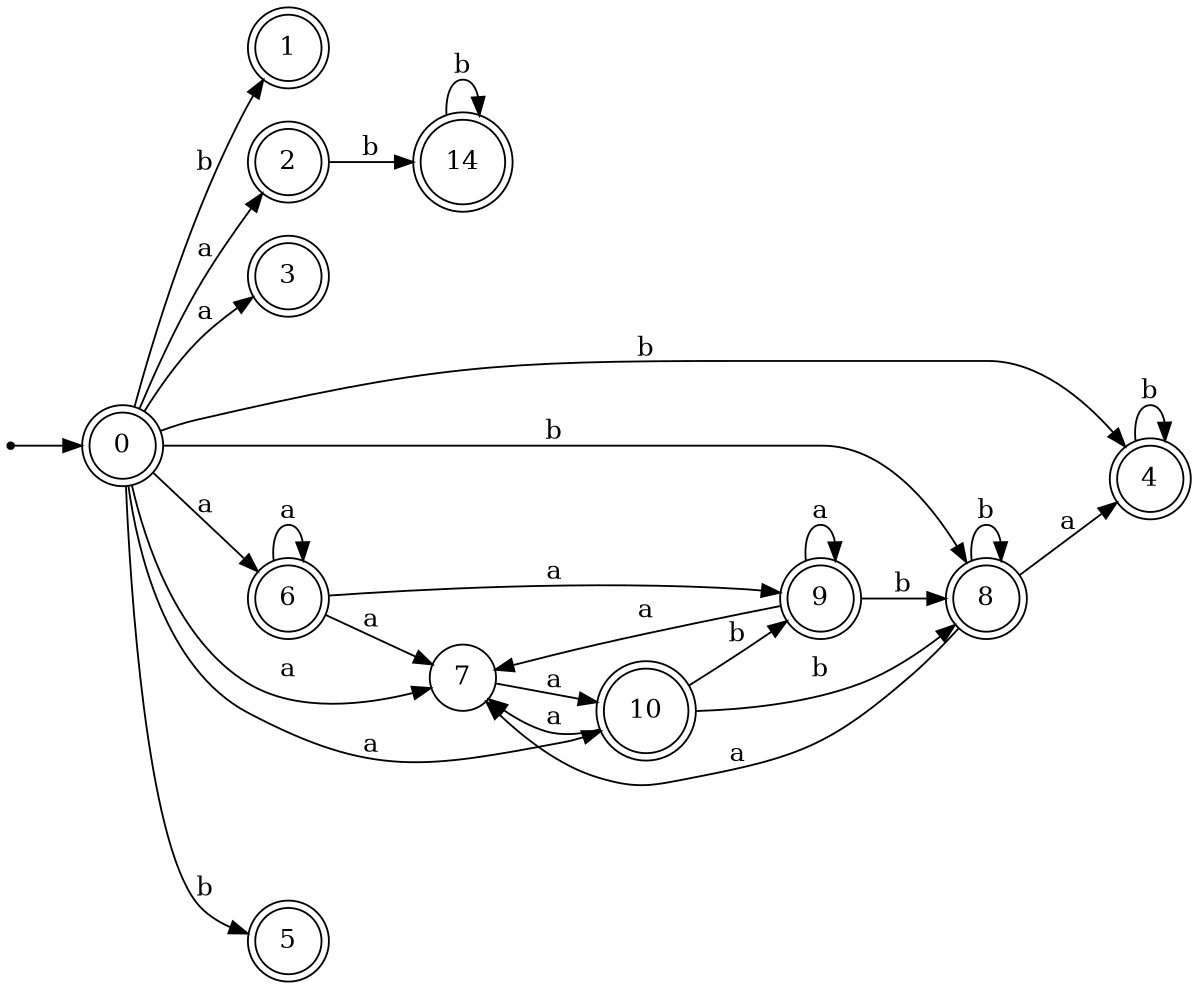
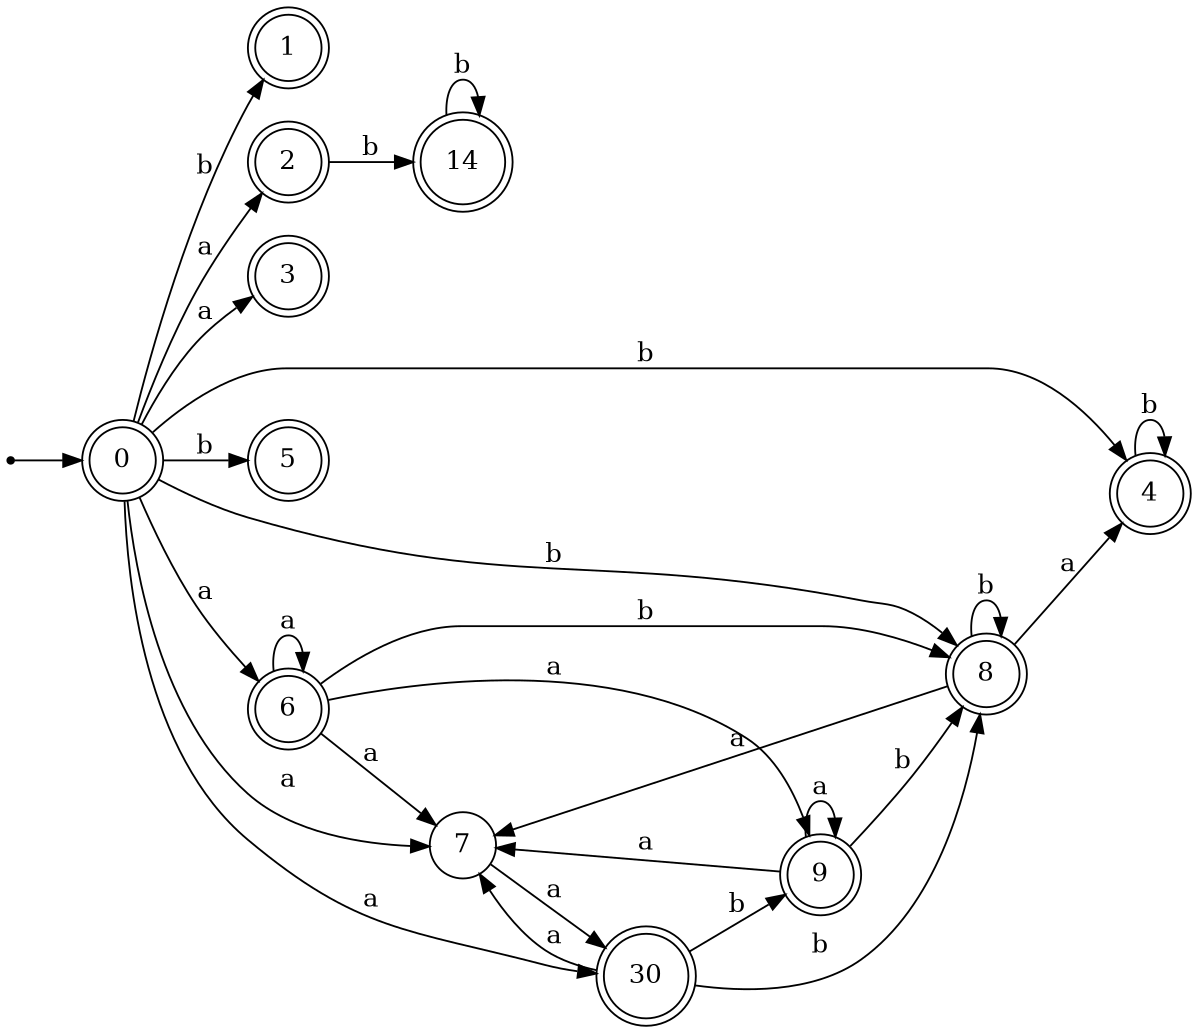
edge "6" -> "8": added, label "b"
node "10": label "10" -> "30"
